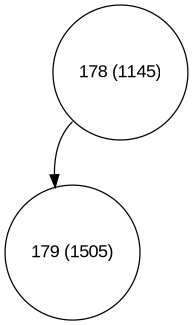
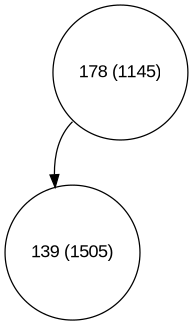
node "179 (1505)": label "179 (1505)" -> "139 (1505)"
